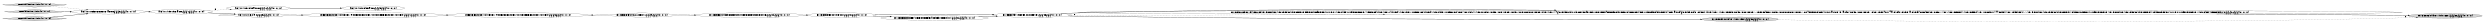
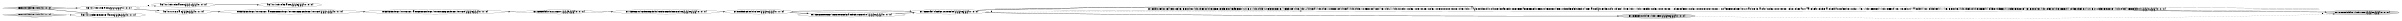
node "testSlidingTimeWindow['0', '0', '1']": removed
edge "final int numElementsPerKey = 3000@@@3@@@['1', '1', '1']" -> "final int windowSize = 100@@@4@@@['1', '1', '0']": now "testTumblingTimeWindow['1', '0', '0']" -> "final int windowSize = 100@@@4@@@['1', '1', '0']"
node "final int numKeys = 1@@@5@@@['1', '1', '0']": shape diamond -> ellipse
